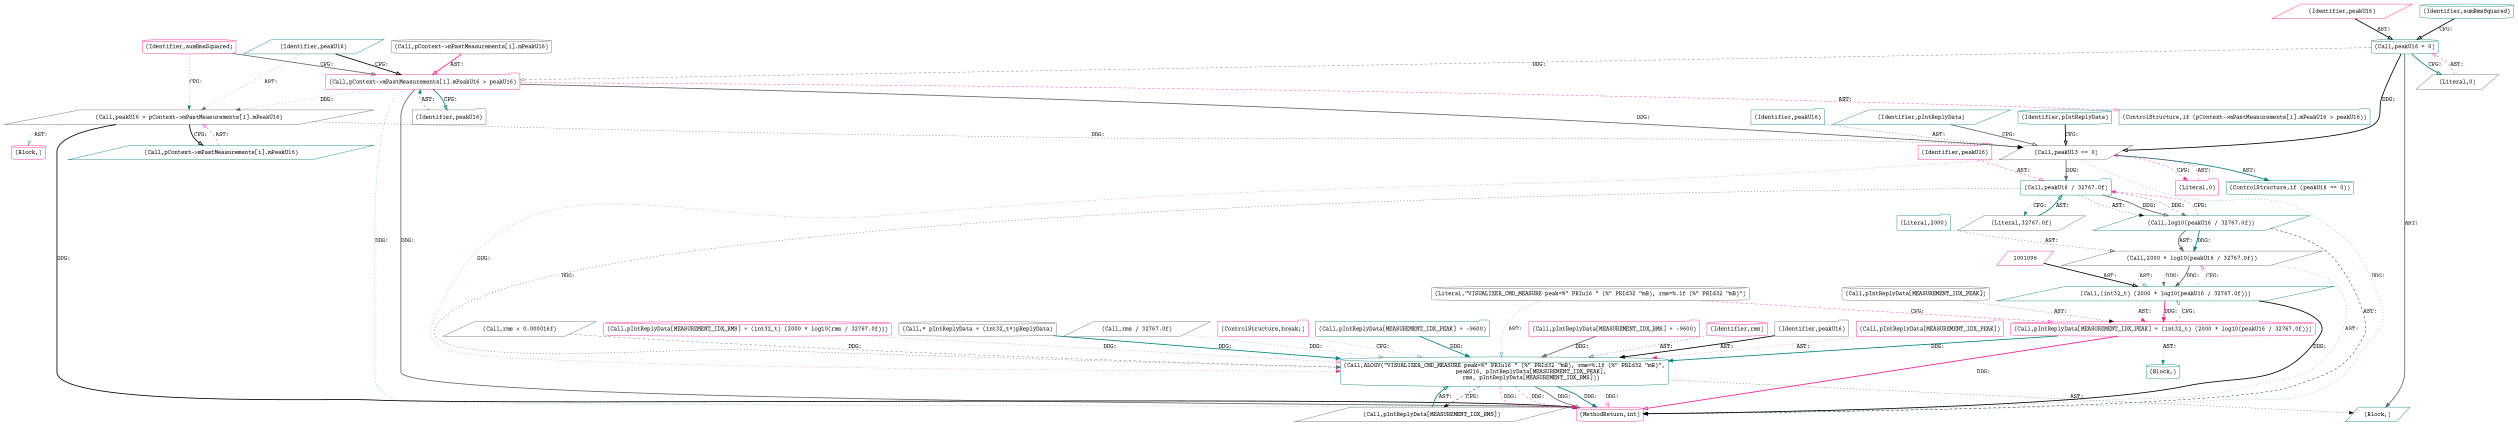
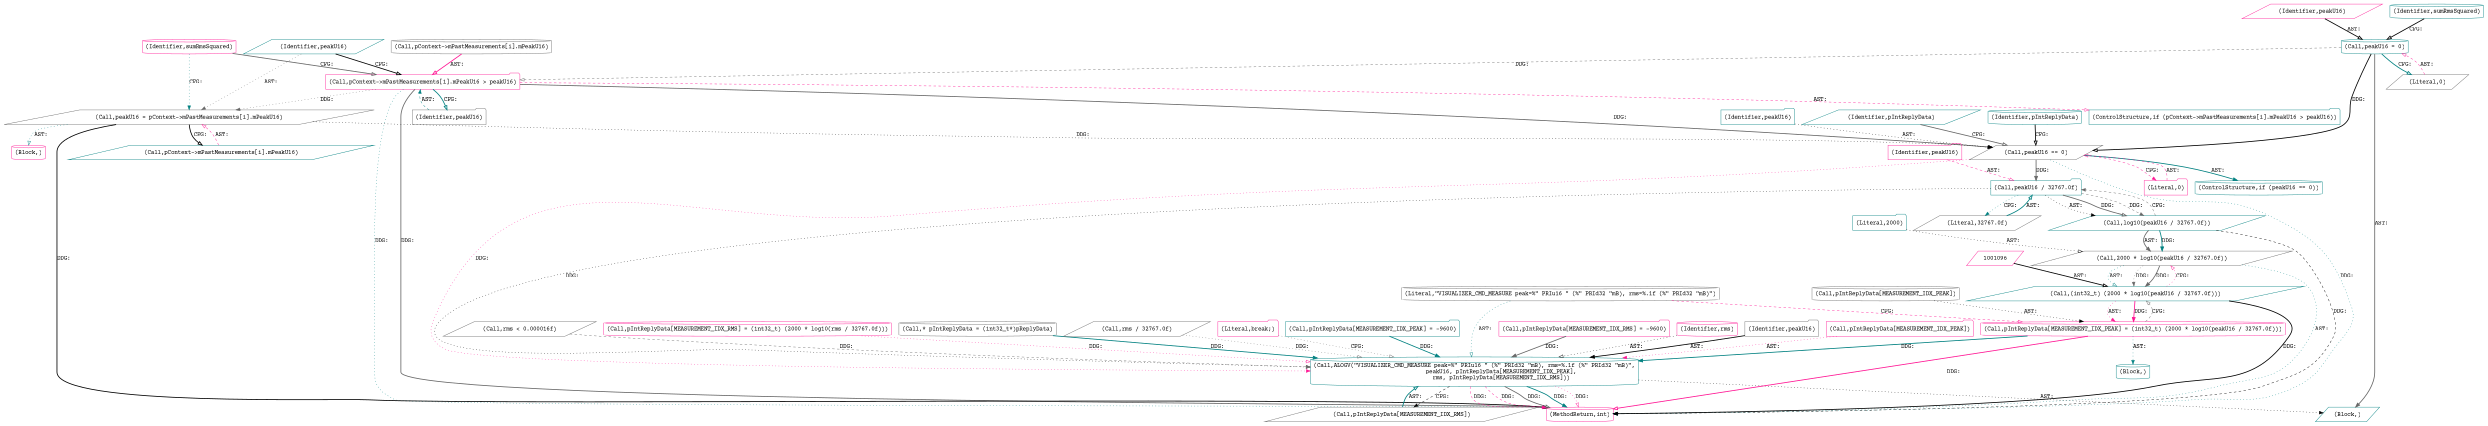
node "(Call,peakU13 == 0)": label "(Call,peakU13 == 0)" -> "(Call,peakU16 == 0)"
edge "(Call,log10(peakU16 / 32767.0f))" -> "(Call,peakU16 / 32767.0f)": color deeppink -> gray40
edge "(Call,log10(peakU16 / 32767.0f))" -> "(MethodReturn,int)": label "AST: " -> "DDG: "
node "(ControlStructure,break;)": label "(ControlStructure,break;)" -> "(Literal,break;)"
